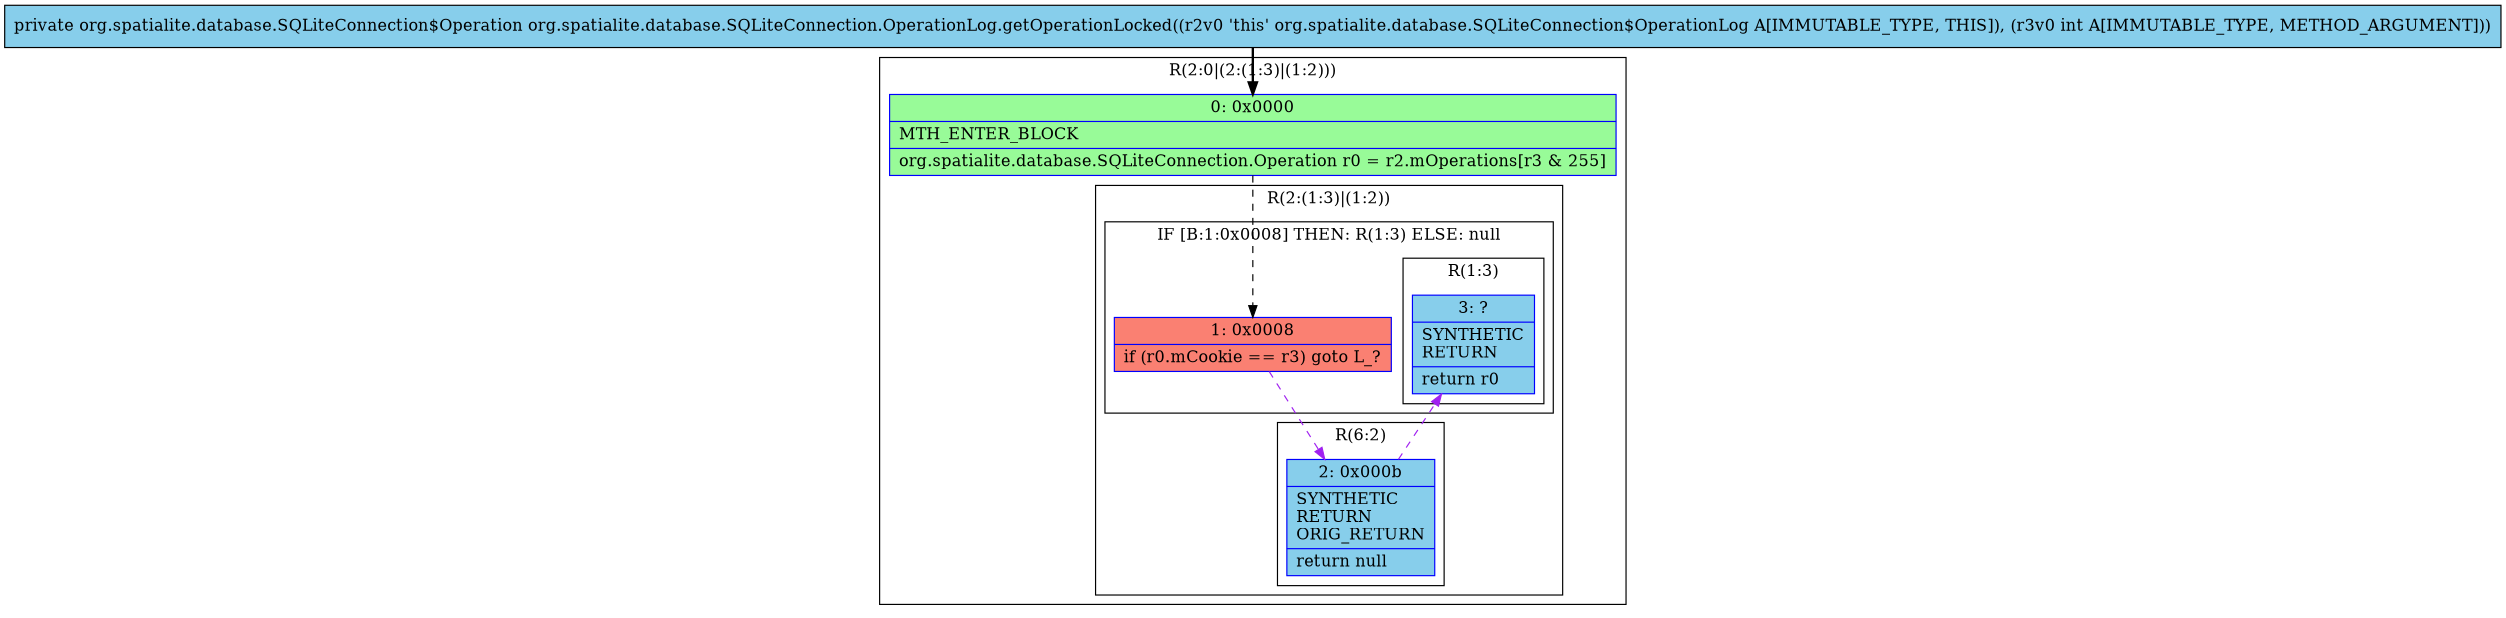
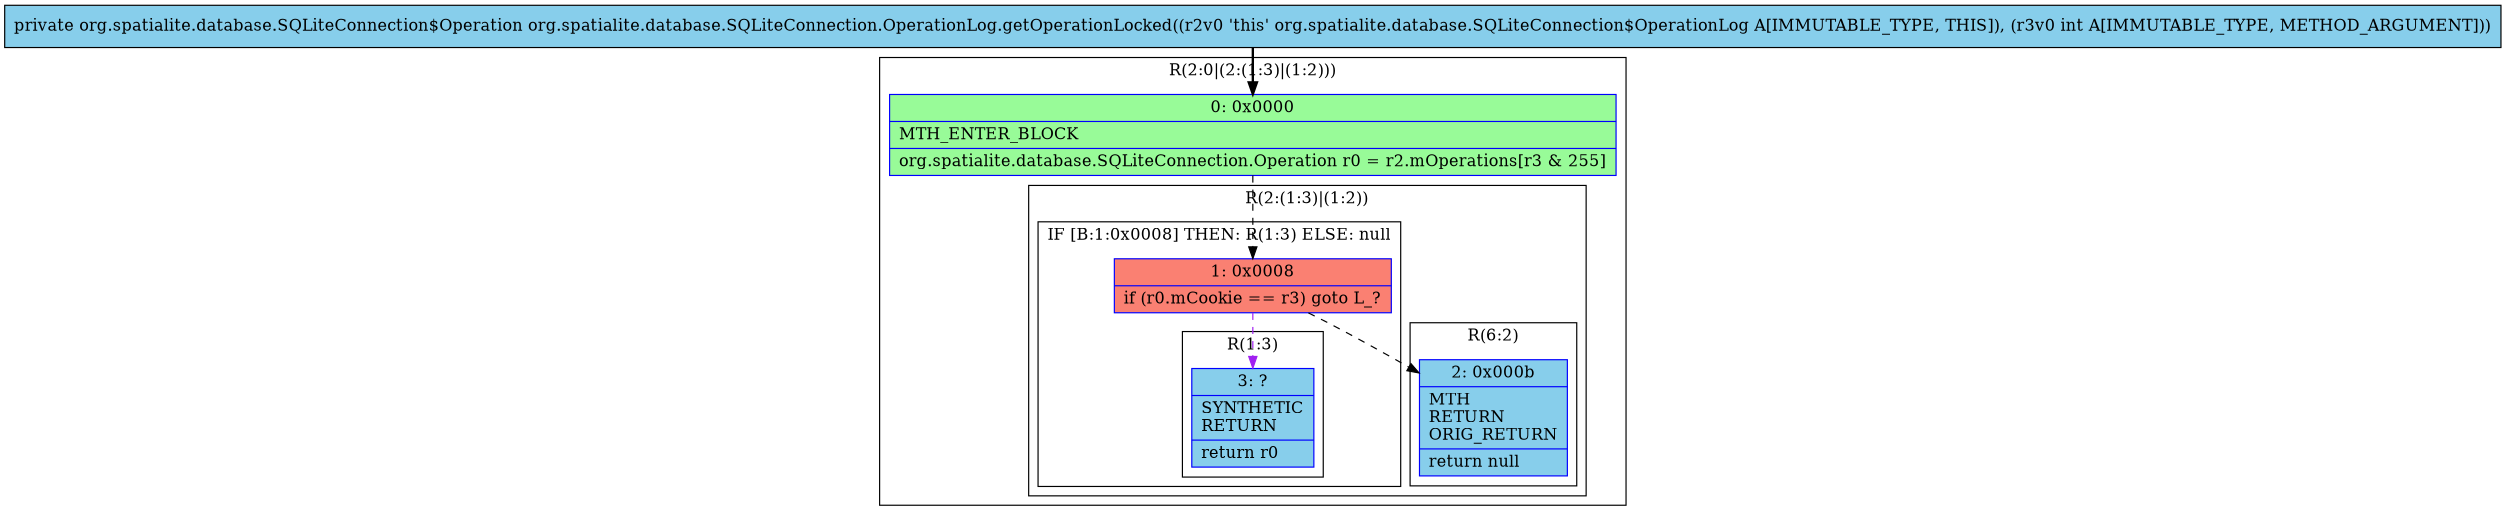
edge "1: 0x0008" -> "2: 0x000b": color purple -> black
edge "2: 0x000b" -> "3: ?": now "1: 0x0008" -> "3: ?"
node "2: 0x000b": text "SYNTHETIC" -> "MTH"
